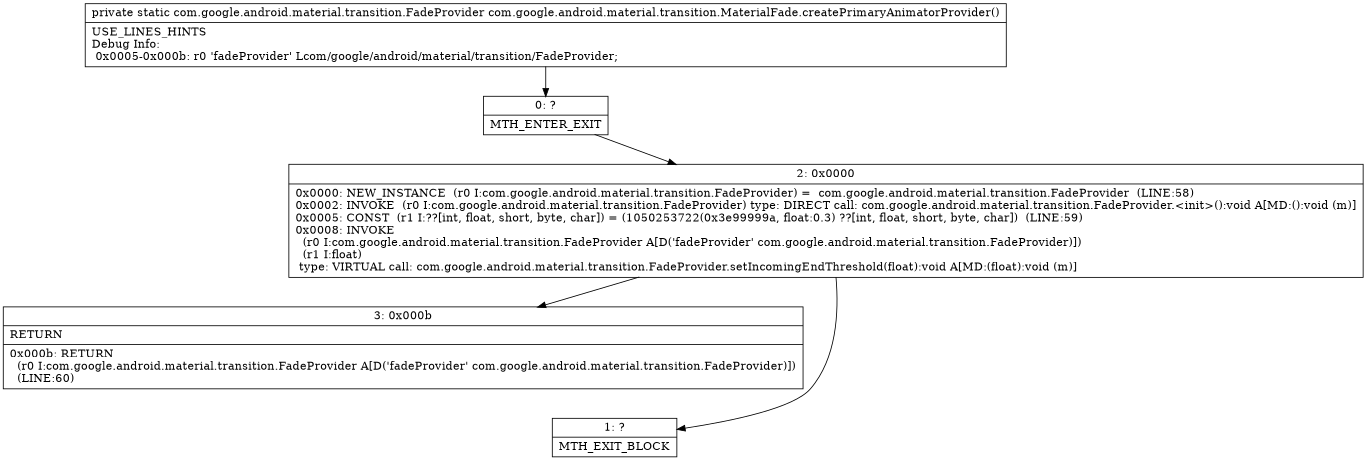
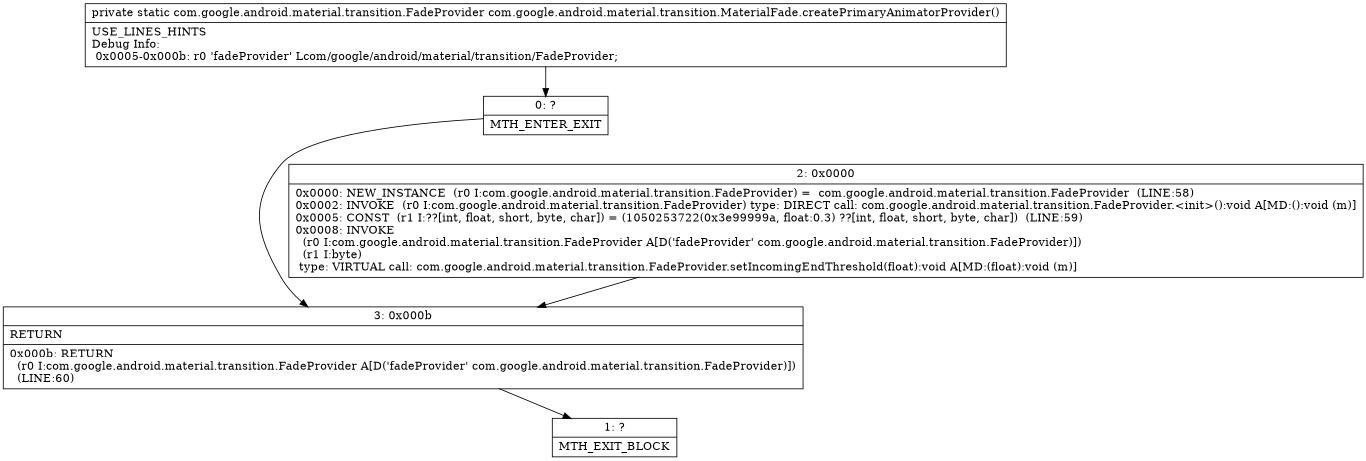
edge "0: ?" -> "2: 0x0000": now "0: ?" -> "3: 0x000b"
node "2: 0x0000": text "(r1 I:float)" -> "(r1 I:byte)"
edge "2: 0x0000" -> "1: ?": now "3: 0x000b" -> "1: ?"
